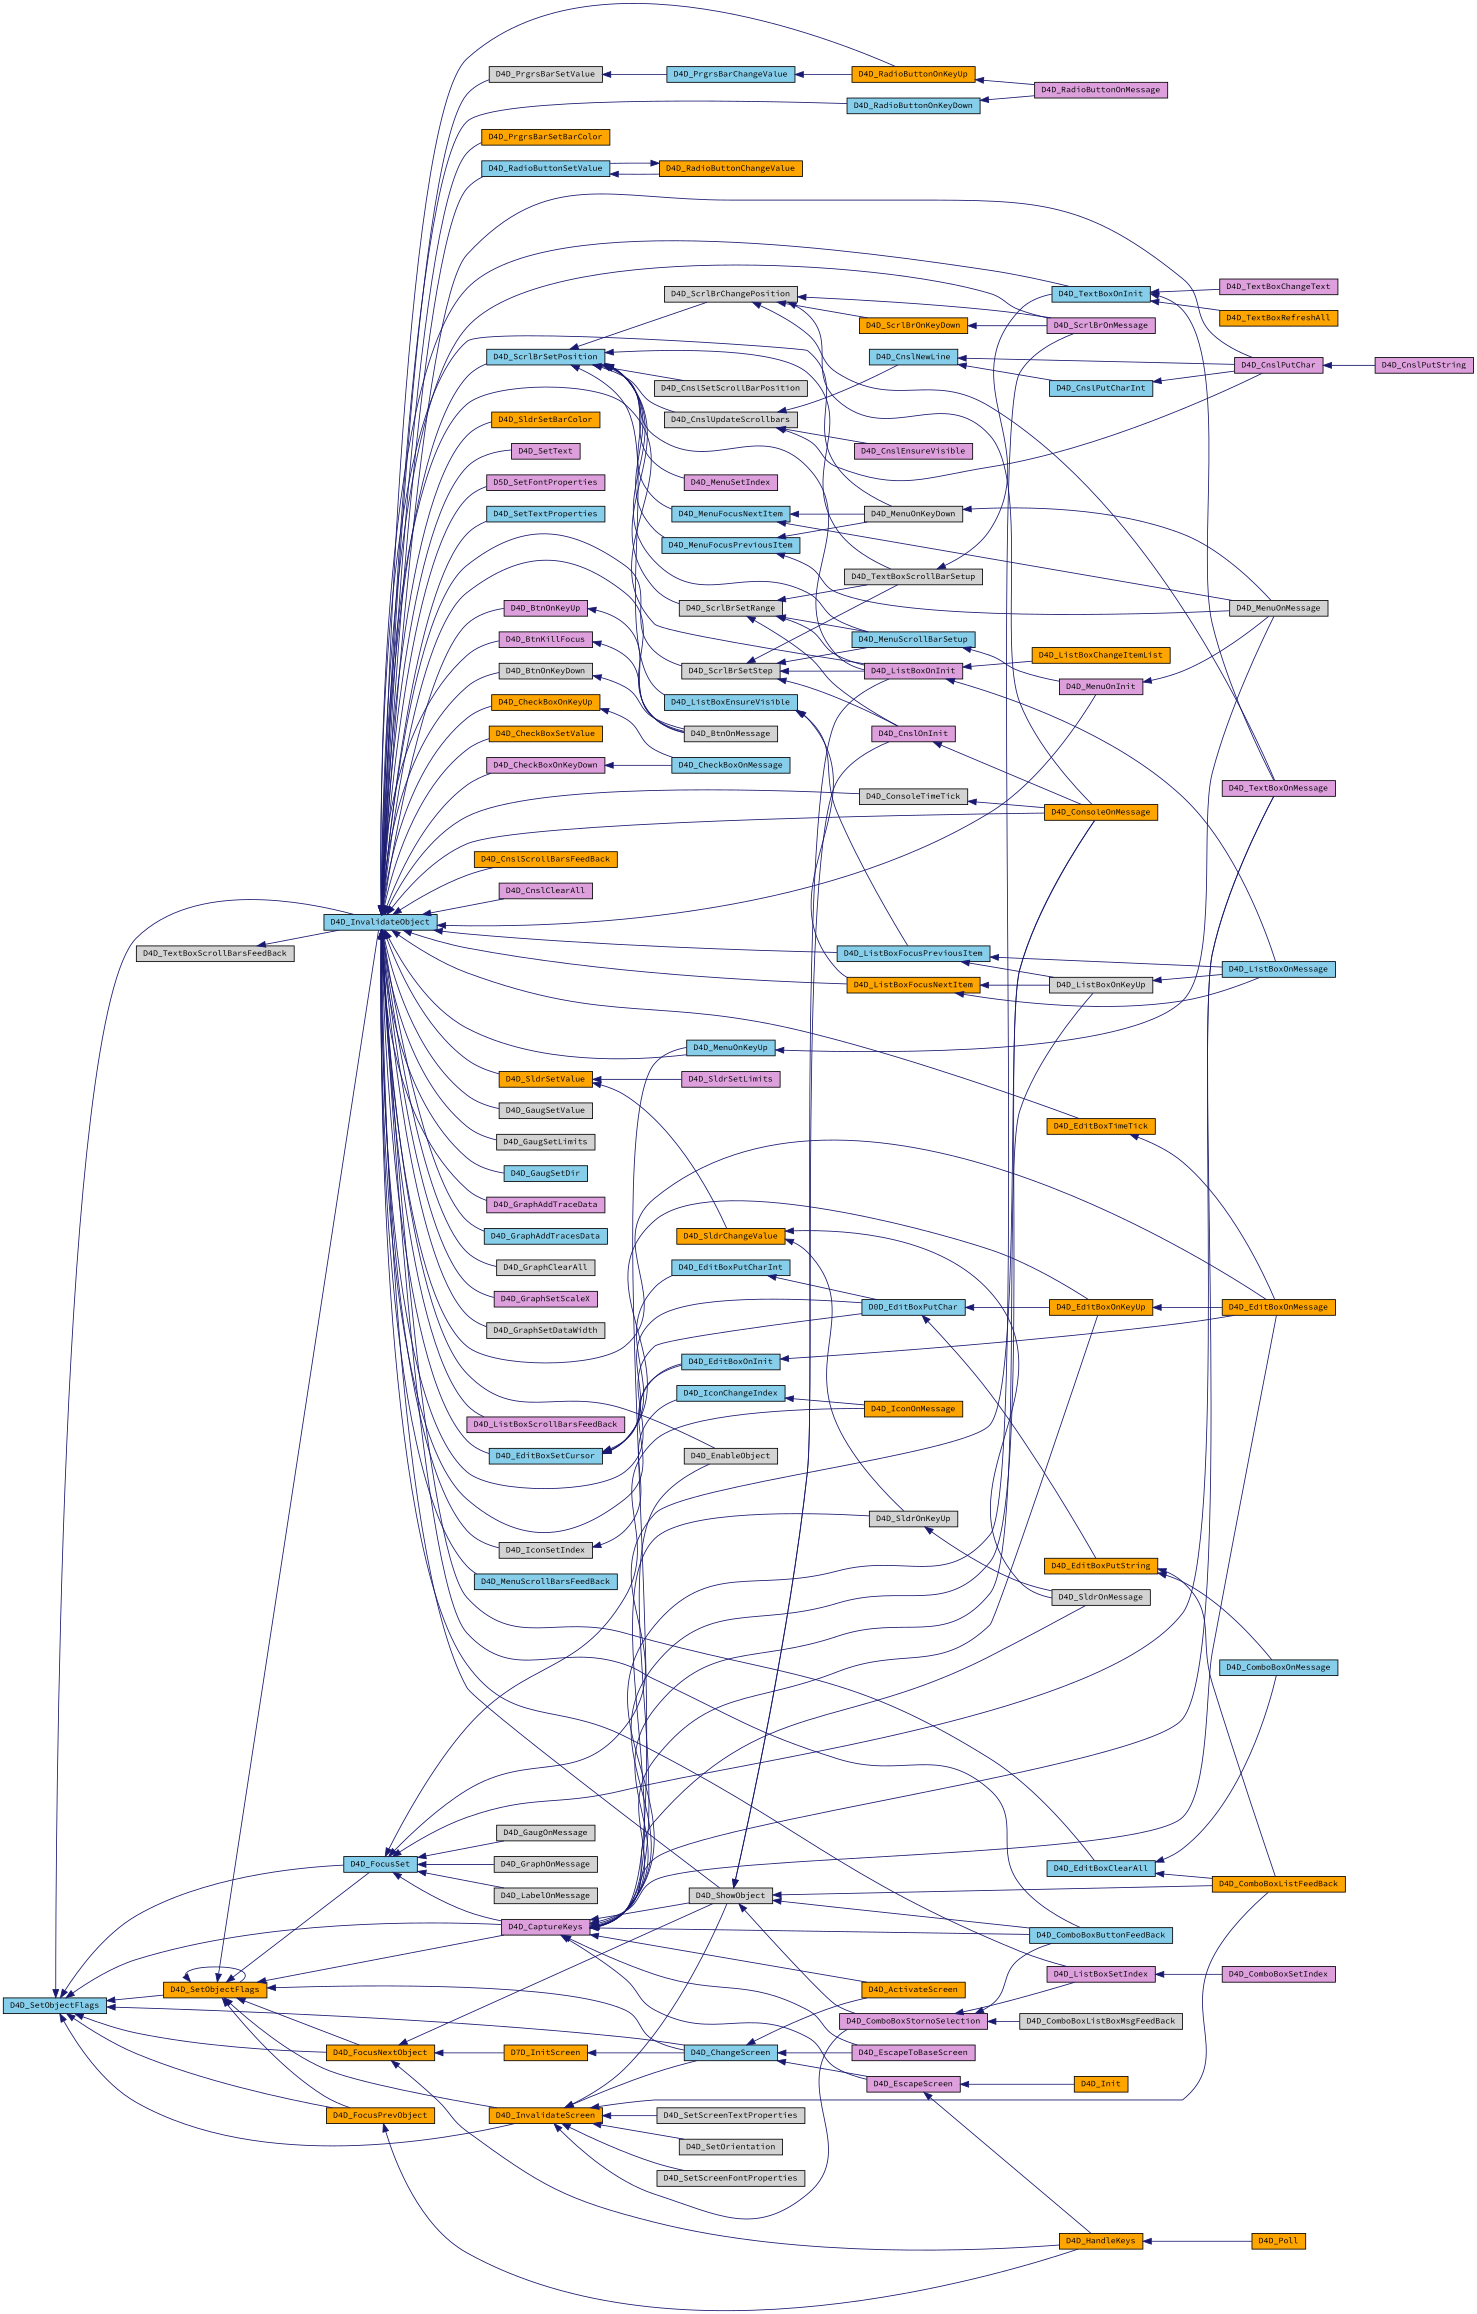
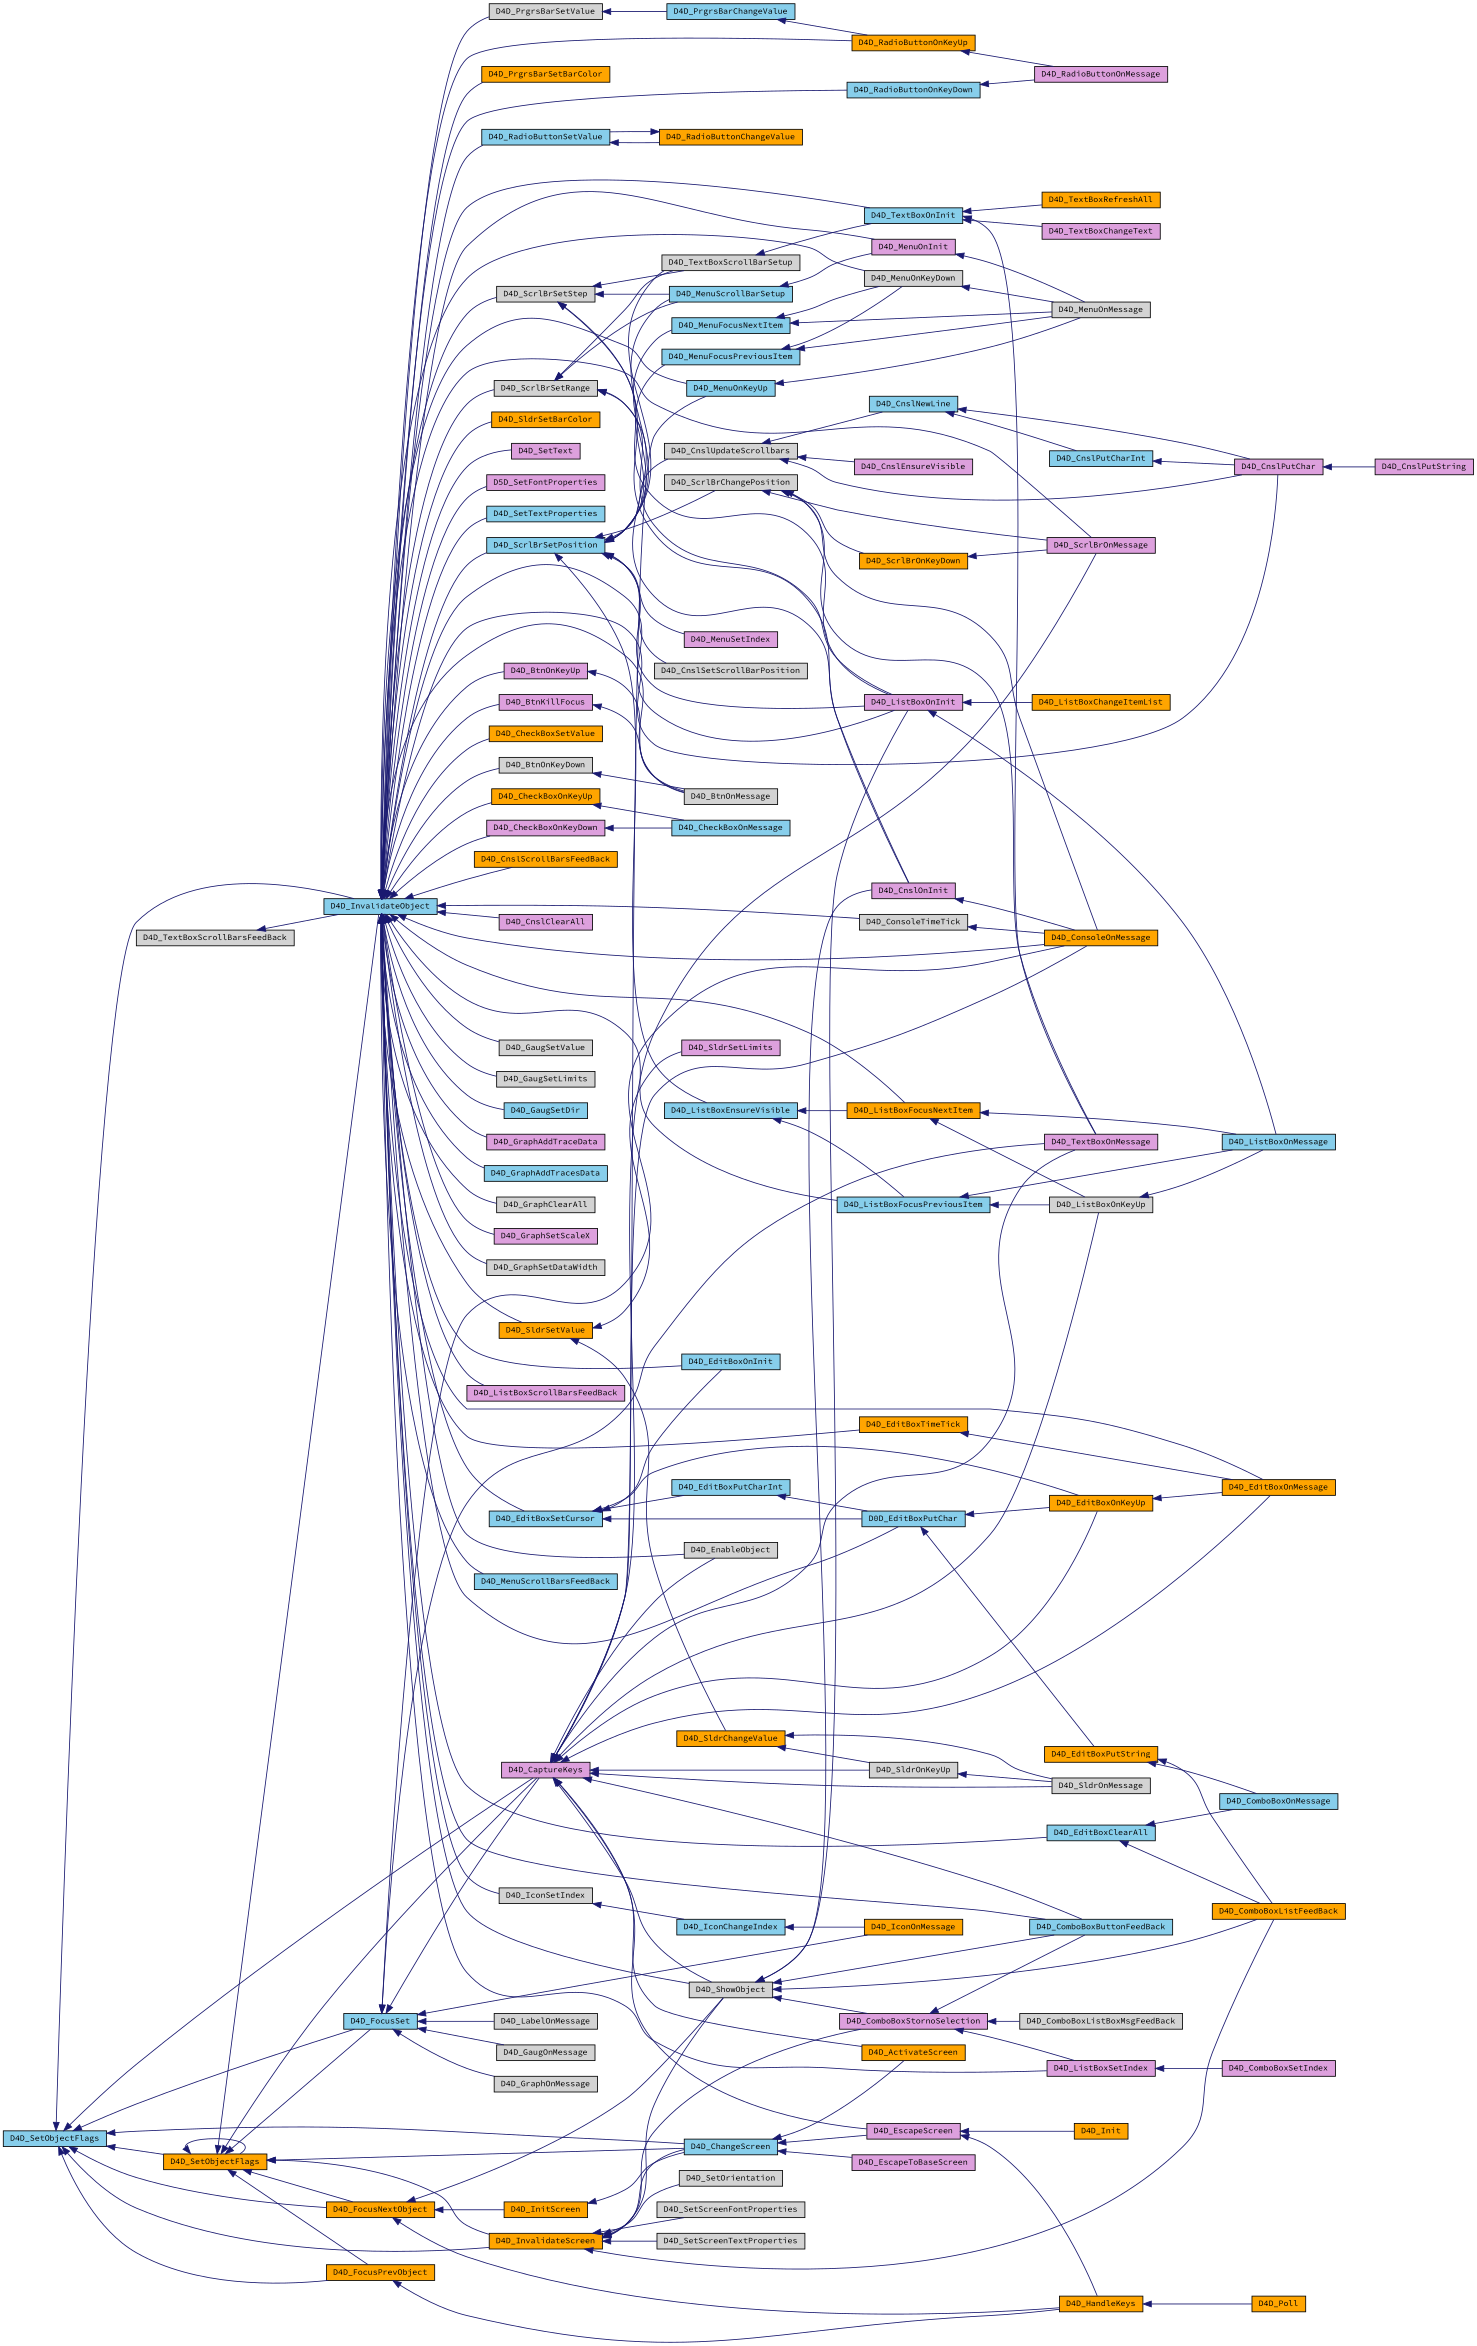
edge "D4D_ScrlBrSetRange" -> "D4D_ScrlBrSetPosition": now "D4D_ScrlBrSetRange" -> "D4D_InvalidateObject"
edge "D4D_EditBoxOnMessage" -> "D4D_EditBoxOnInit": removed
edge "D4D_EscapeToBaseScreen" -> "D4D_CaptureKeys": removed
node "D7D_InitScreen": label "D7D_InitScreen" -> "D4D_InitScreen"
